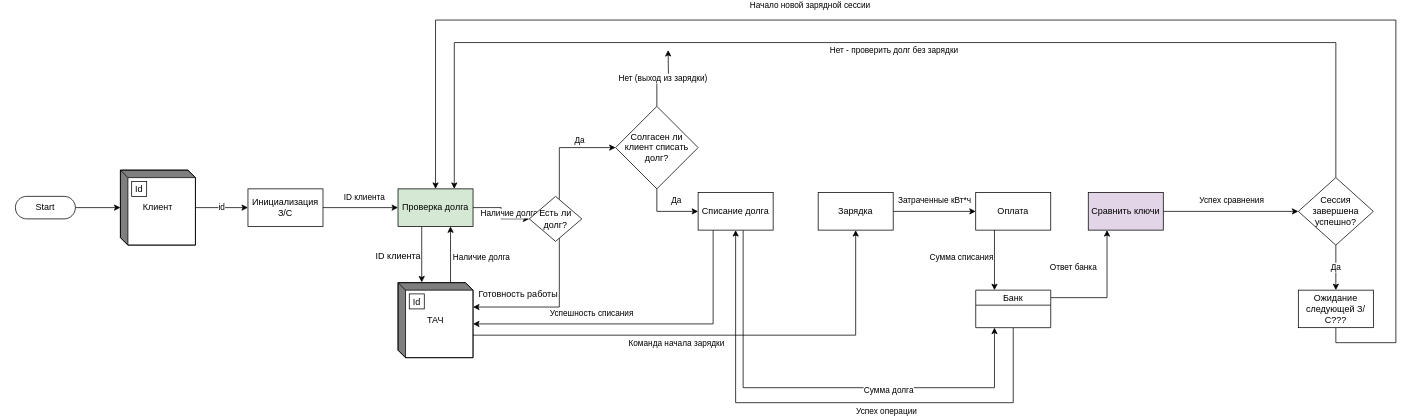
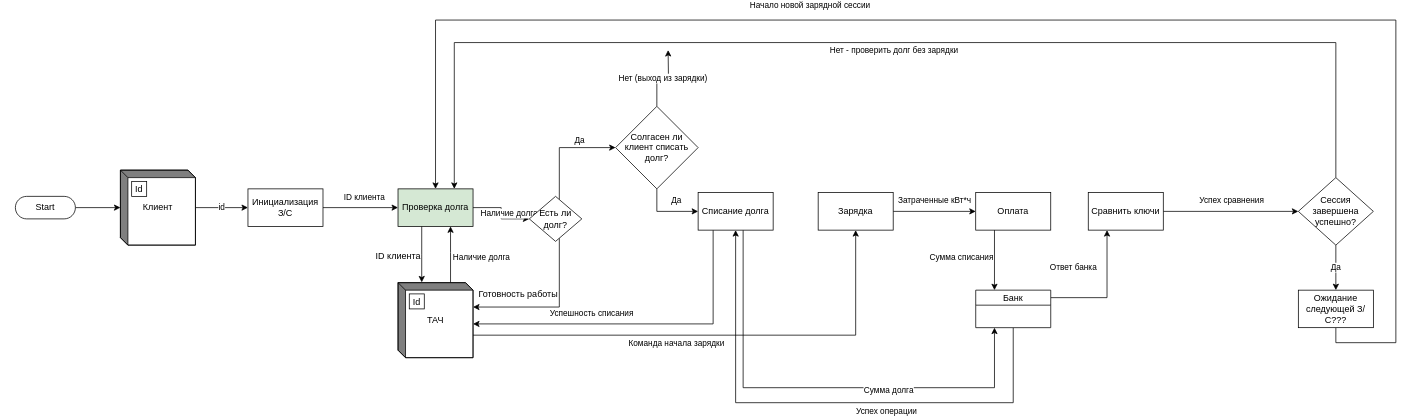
node "Сравнить ключи": fillcolor #e1d5e7 -> #ffffff
